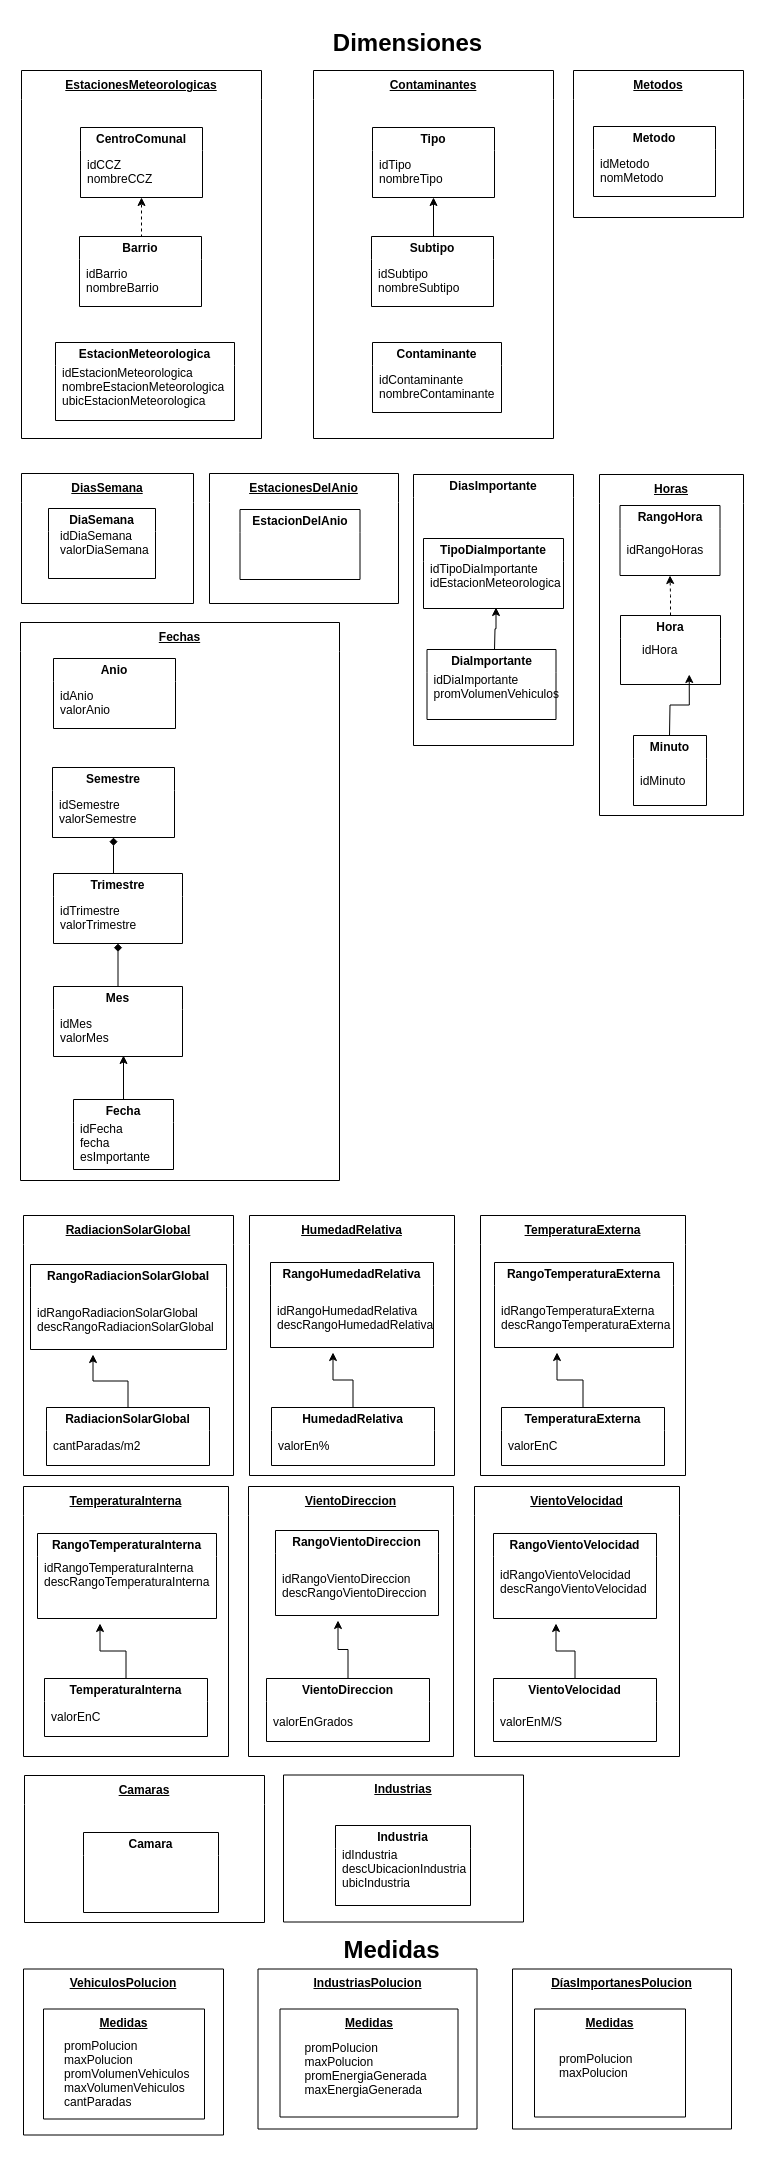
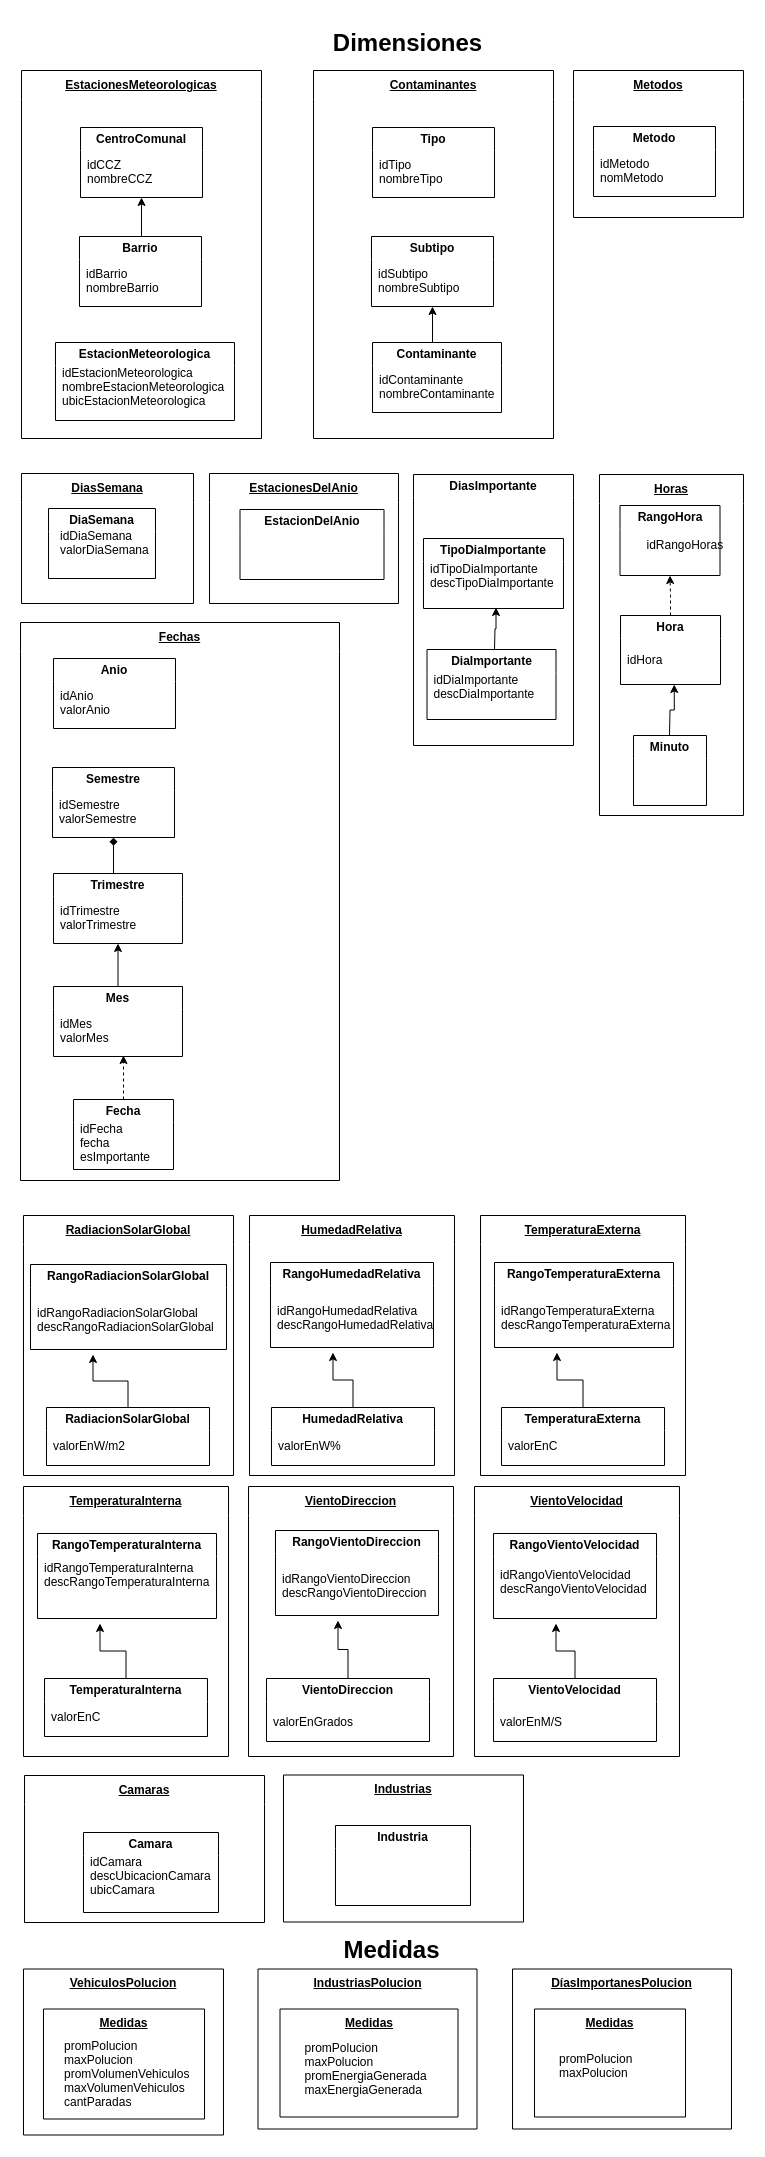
edge "Barrio" -> "CentroComunal": style dashed -> solid
edge "Subtipo" -> "Tipo": removed
edge "Contaminante" -> "Subtipo": added
node "EstacionDelAnio": size 120x70 -> 144x70
node "idRangoHoras": moved (658, 550) -> (678, 545)
node "idTipoDiaImportante idEstacionMeteorologica": label "idTipoDiaImportante idEstacionMeteorologica" -> "idTipoDiaImportante descTipoDiaImportante"
node "idHora": moved (673, 650) -> (658, 660)
node "idDiaImportante promVolumenVehiculos": label "idDiaImportante promVolumenVehiculos" -> "idDiaImportante descDiaImportante"
node "idMinuto": removed
edge "Mes" -> "Trimestre": arrowhead diamond -> classic
edge "Fecha" -> "idMes valorMes": style solid -> dashed
node "cantParadas/m2": label "cantParadas/m2" -> "valorEnW/m2"
node "valorEn%": label "valorEn%" -> "valorEnW%"
node "idIndustria descUbicacionIndustria ubicIndustria": removed
node "idCamara descUbicacionCamara ubicCamara": added
